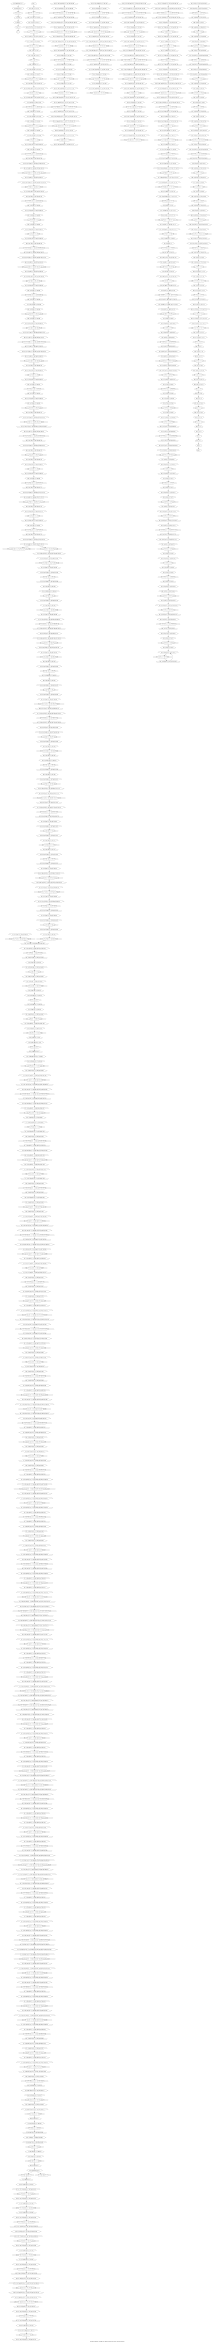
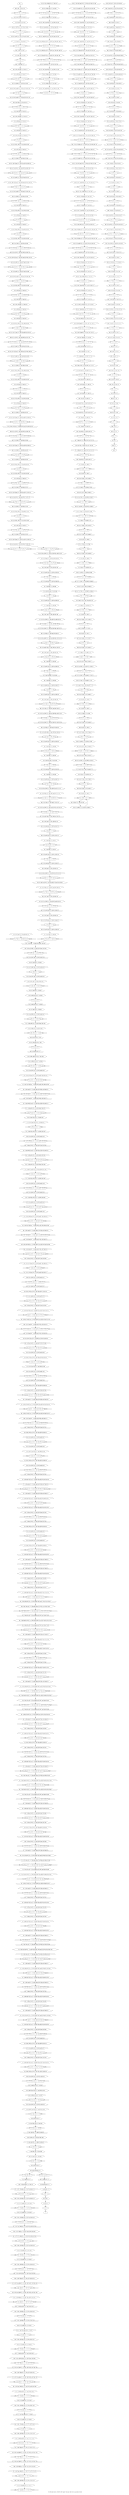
node "295 | 6 117 118 408 410 : 0 1 133 134 137 138 139 140 141": added
node "820 | 6 408 410 : 0 1": added
node "802 | 6 159 408 410 : 0 1 188 189": added
